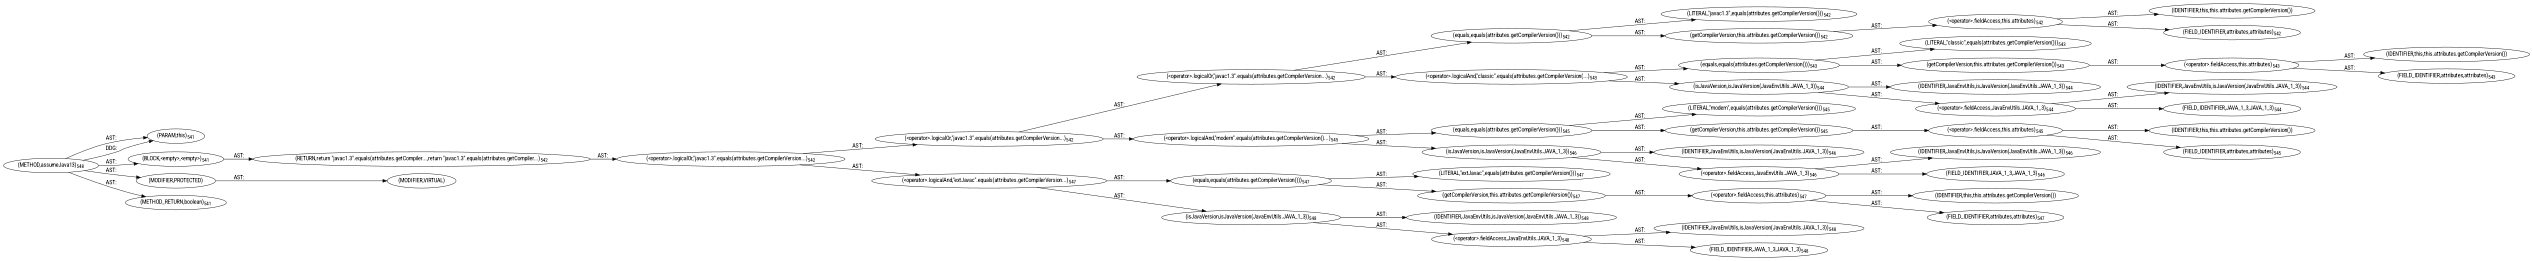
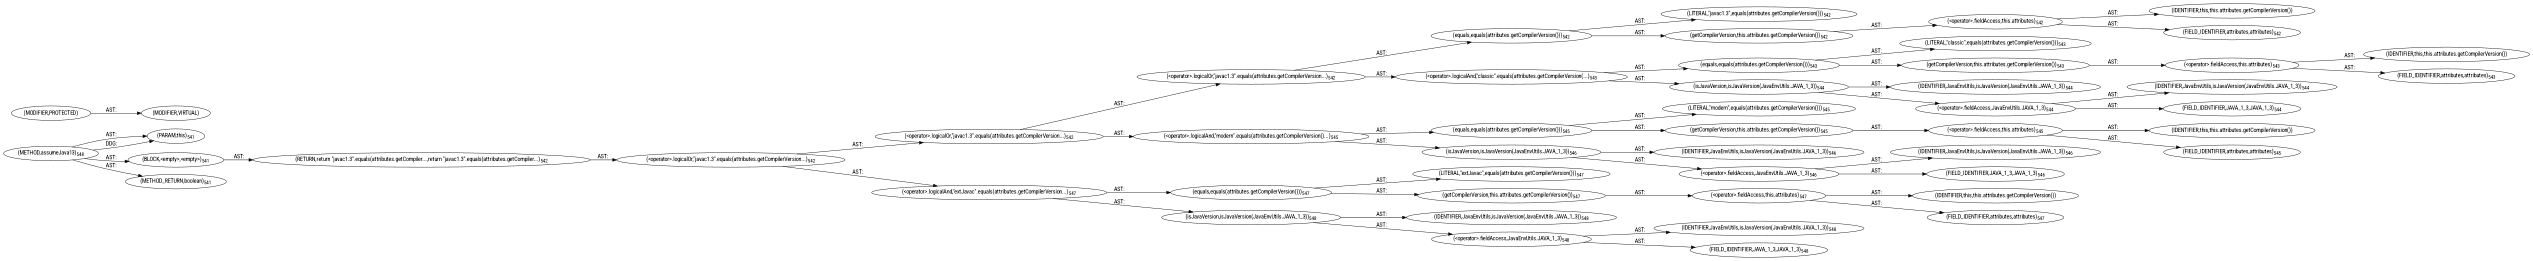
edge "(METHOD,assumeJava13)" -> "(MODIFIER,PROTECTED)": removed, label "AST:"
